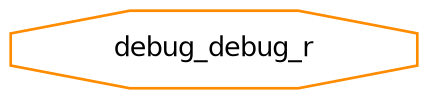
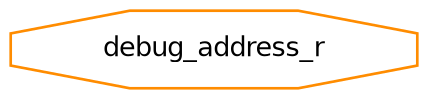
node "debug_debug_r": label "debug_debug_r" -> "debug_address_r"
